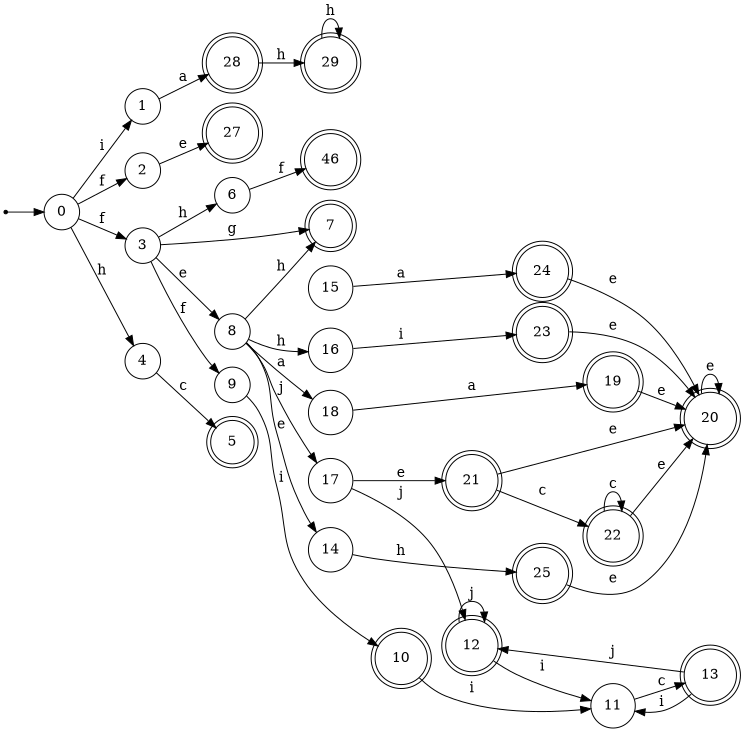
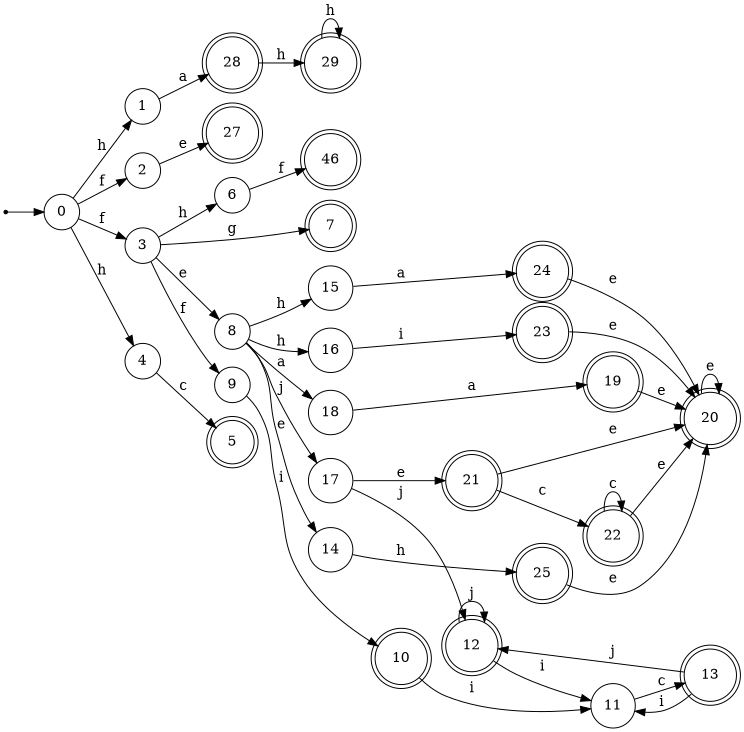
edge "0" -> "1": label "i" -> "h"
edge "8" -> "7": now "8" -> "15"
